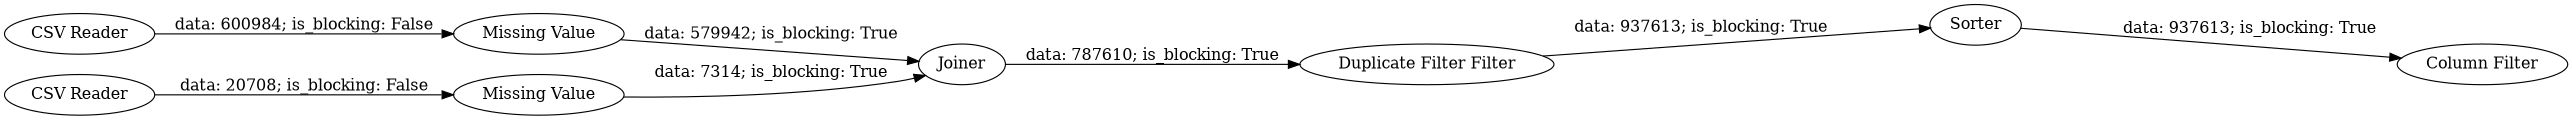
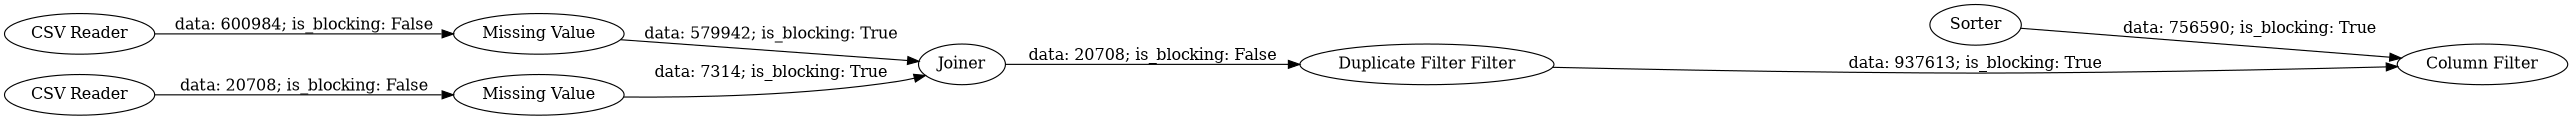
edge "Sorter" -> "Column Filter": label "data: 937613; is_blocking: True" -> "data: 756590; is_blocking: True"
edge "Duplicate Filter Filter" -> "Sorter": now "Duplicate Filter Filter" -> "Column Filter"
edge "Joiner" -> "Duplicate Filter Filter": label "data: 787610; is_blocking: True" -> "data: 20708; is_blocking: False"
